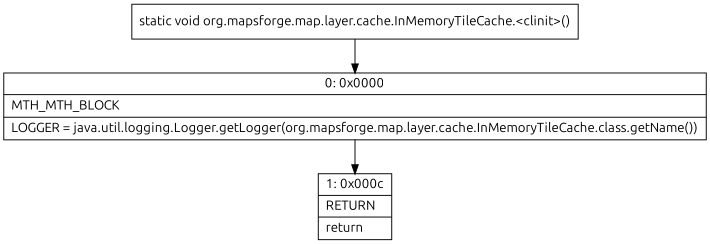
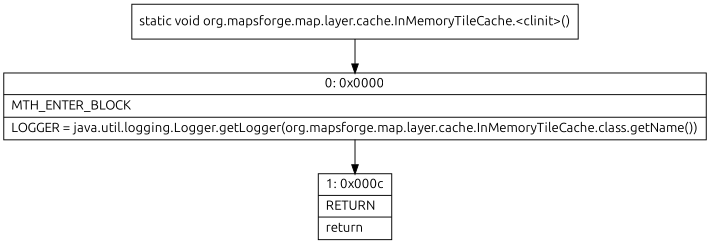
node "0: 0x0000": text "MTH_MTH_BLOCK" -> "MTH_ENTER_BLOCK"
